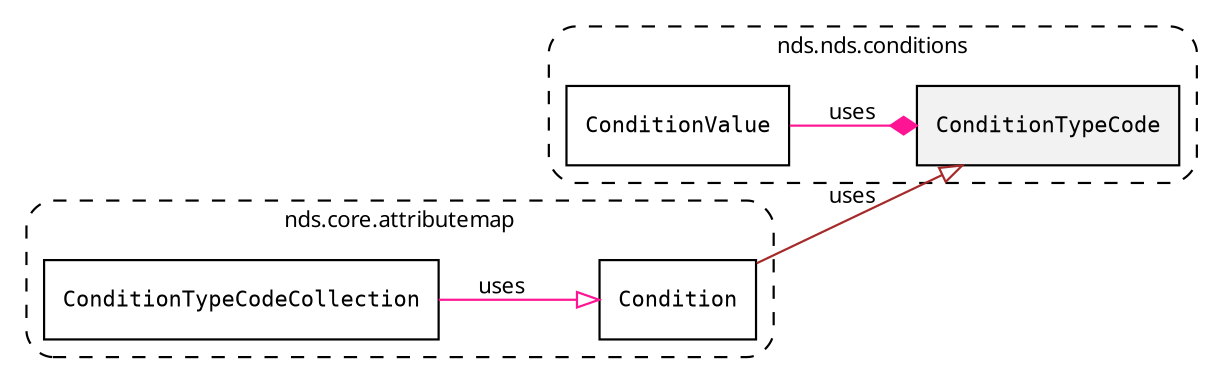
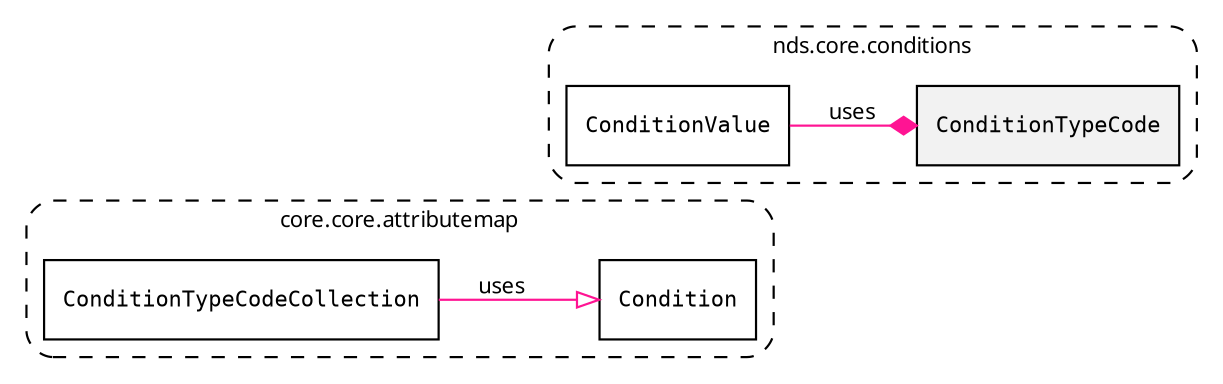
cluster "nds.nds.conditions": label "nds.nds.conditions" -> "nds.core.conditions"
edge "Condition" -> "ConditionTypeCode": removed, label "uses"
cluster "nds.core.attributemap": label "nds.core.attributemap" -> "core.core.attributemap"
